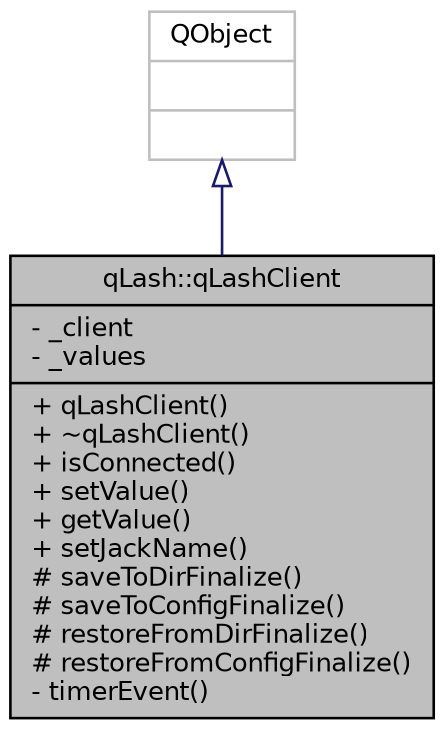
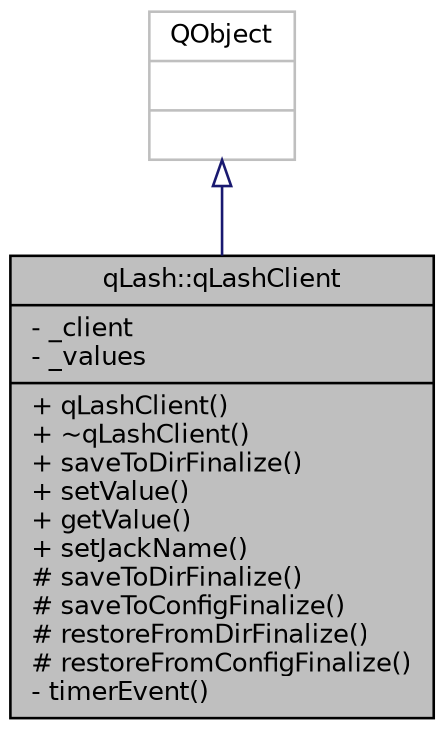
node "qLash::qLashClient": text "+ isConnected()" -> "+ saveToDirFinalize()"
